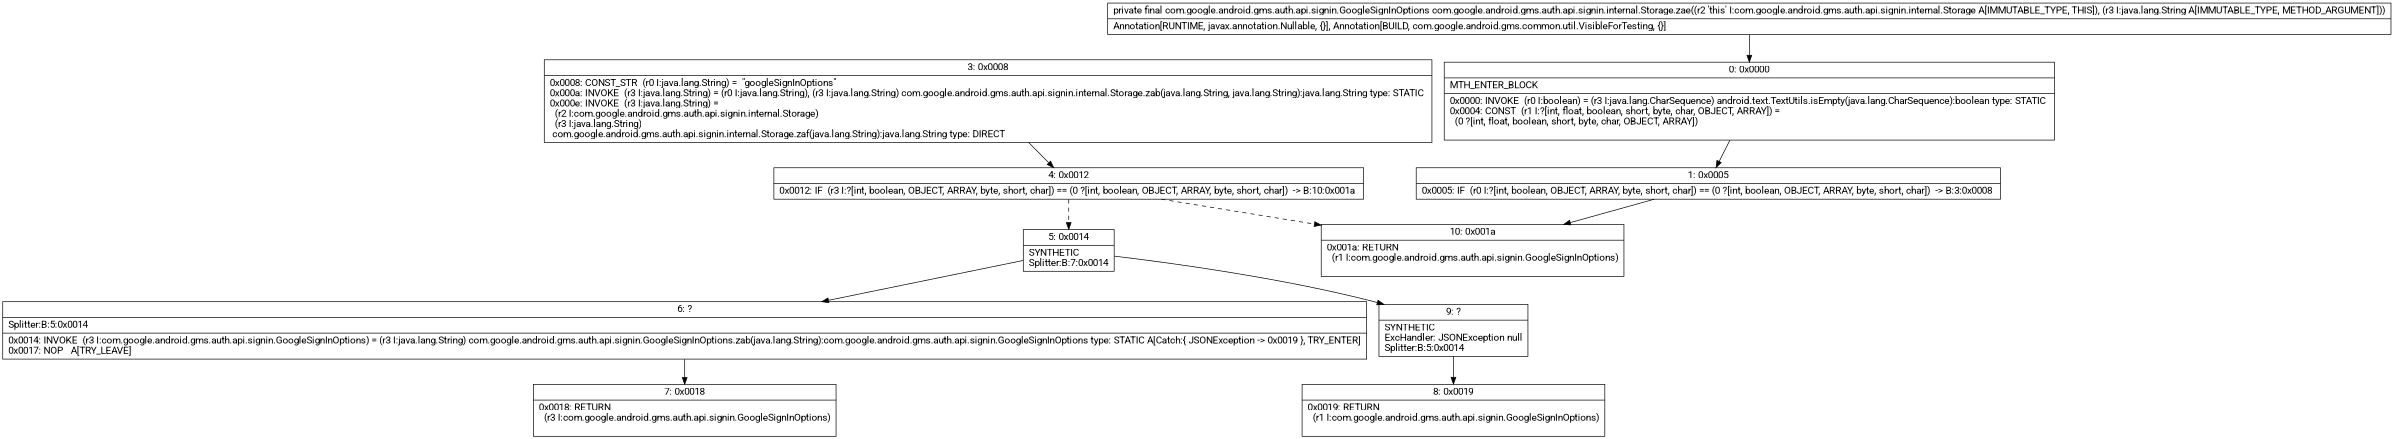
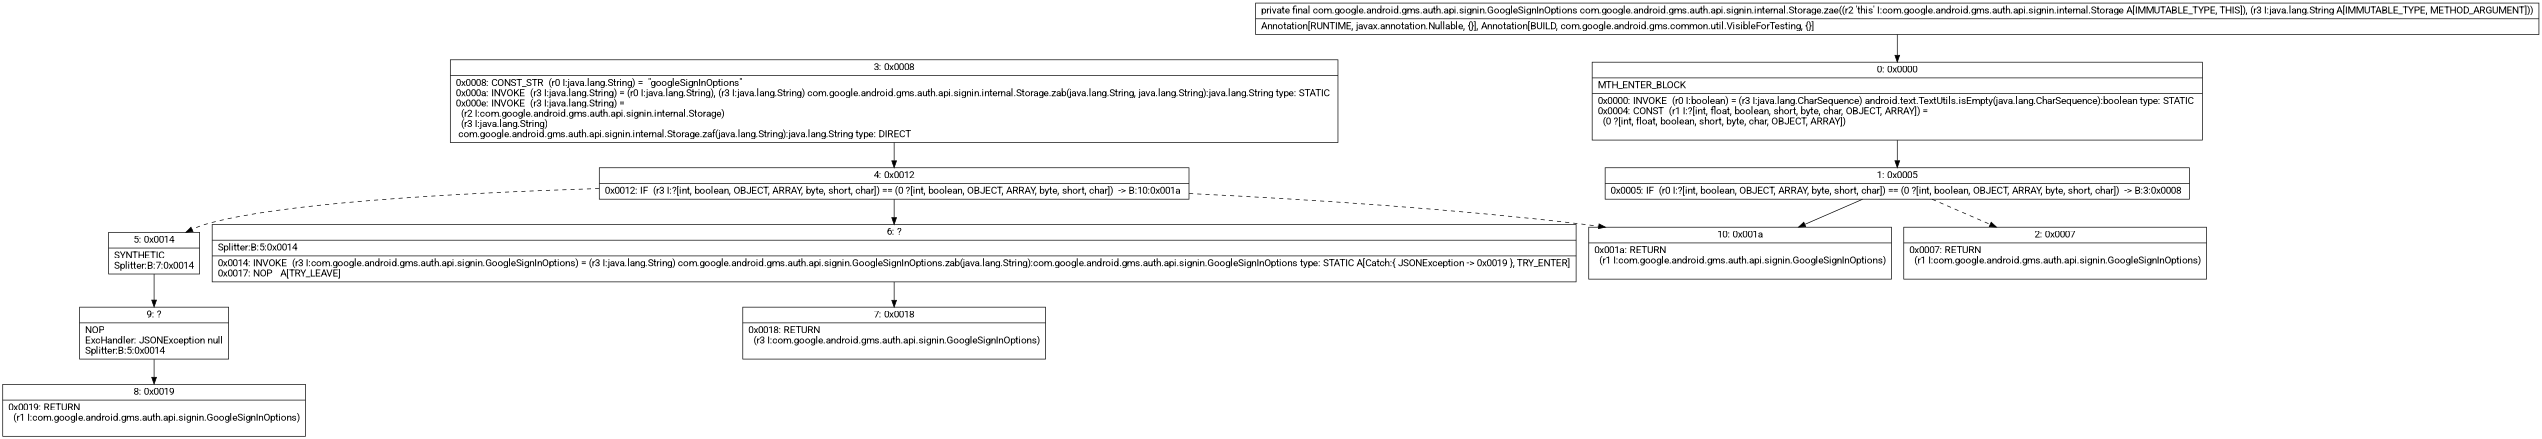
node "2: 0x0007": added
edge "5: 0x0014" -> "6: ?": now "4: 0x0012" -> "6: ?"
node "9: ?": text "SYNTHETIC" -> "NOP"
